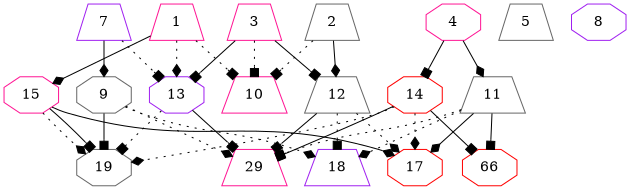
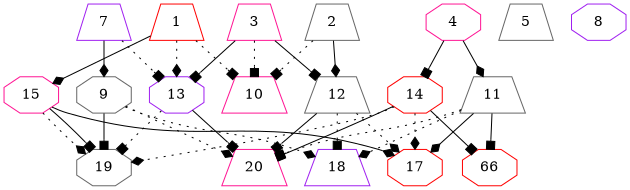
node "1": color deeppink -> red
node "29": label "29" -> "20"
